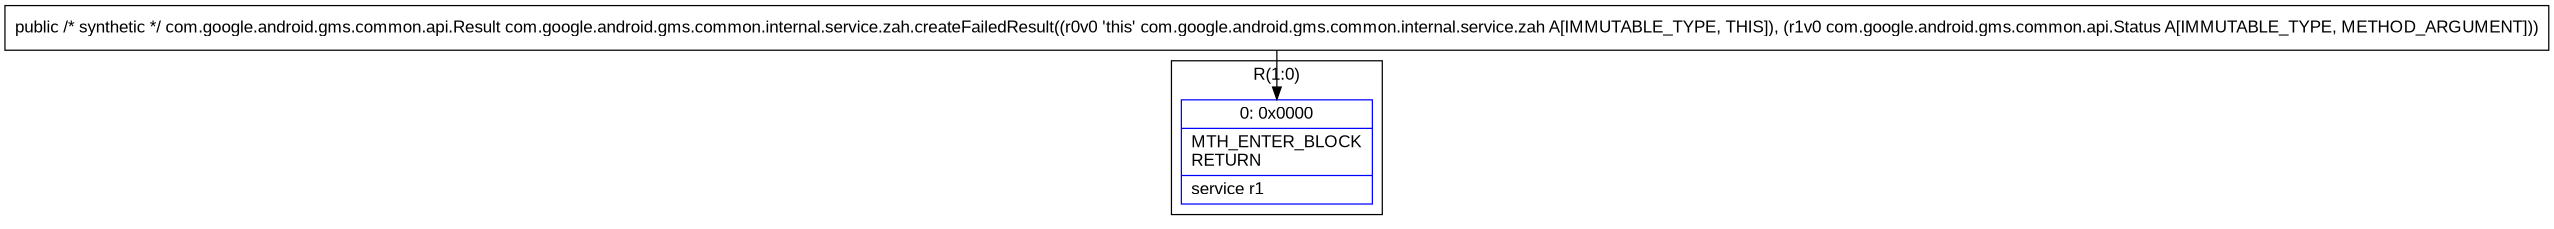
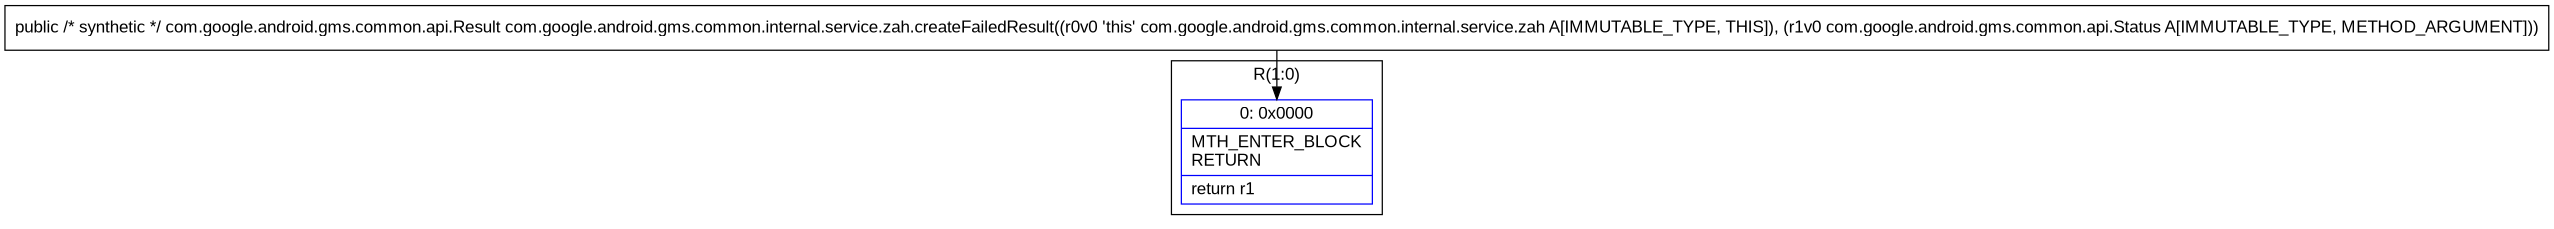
node "0: 0x0000": text "service r1" -> "return r1"
